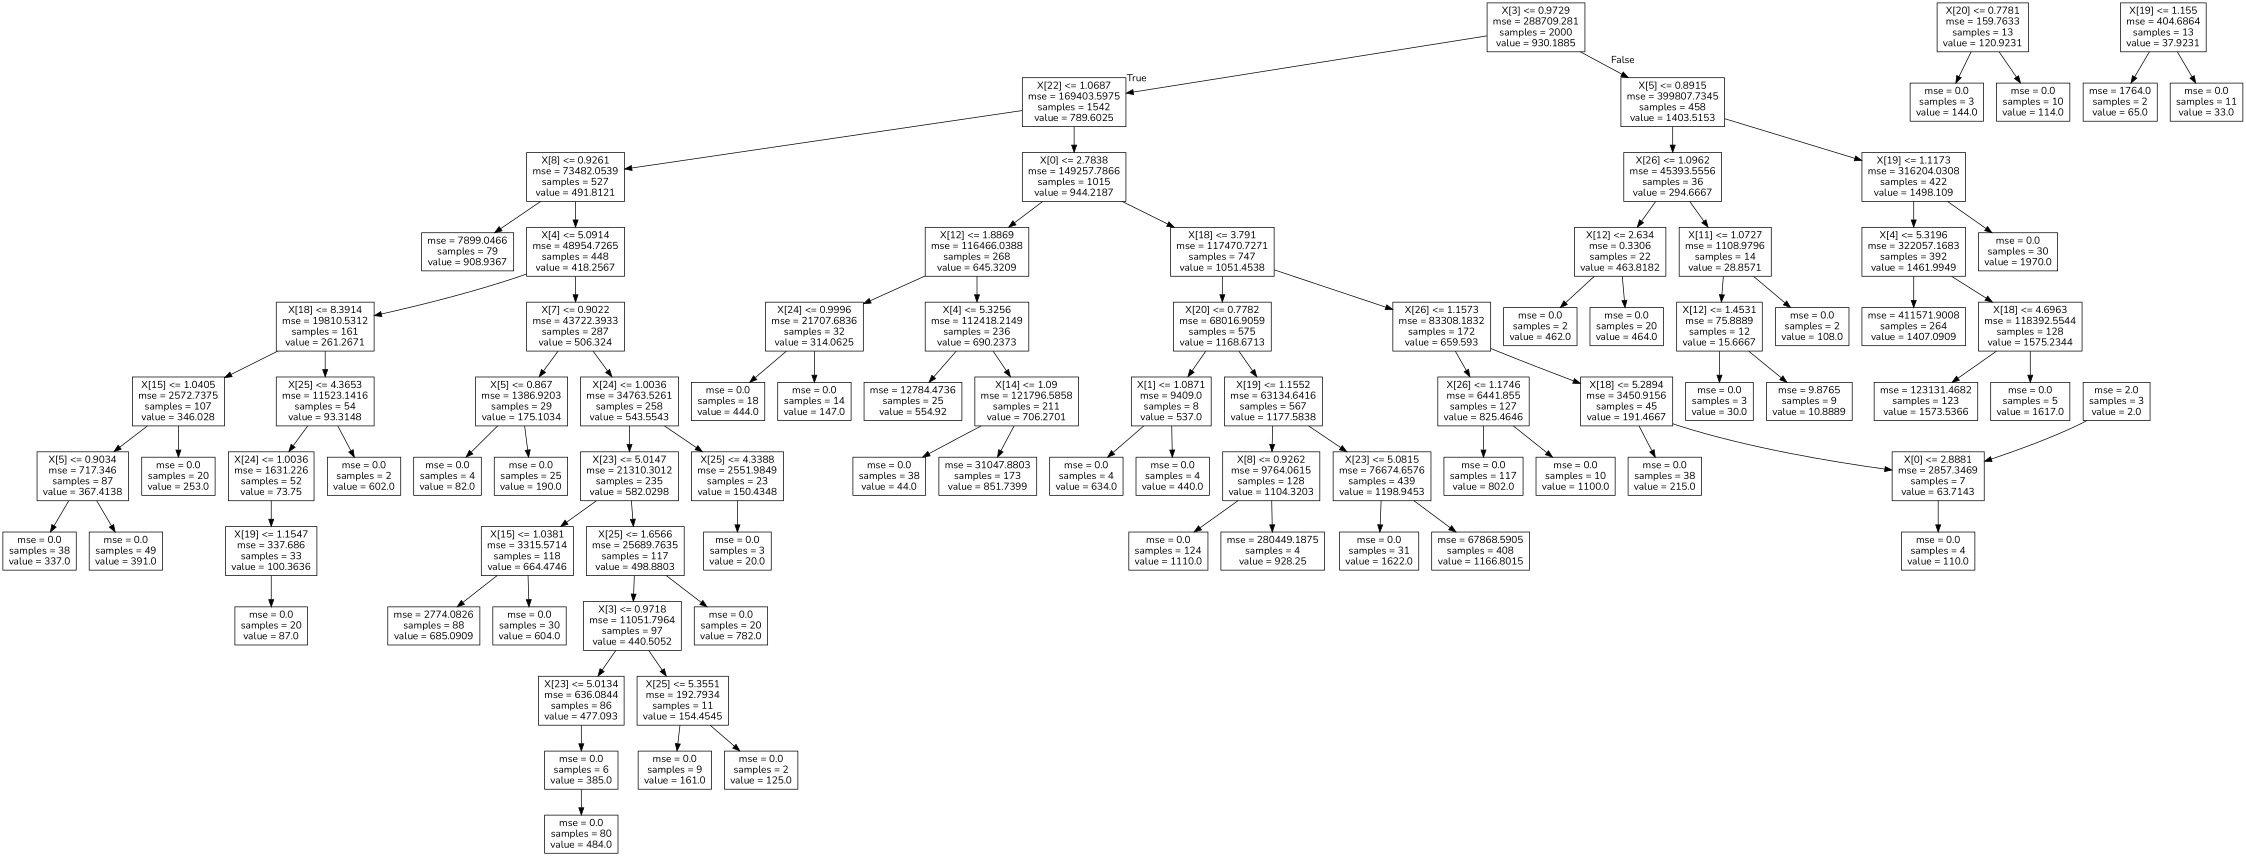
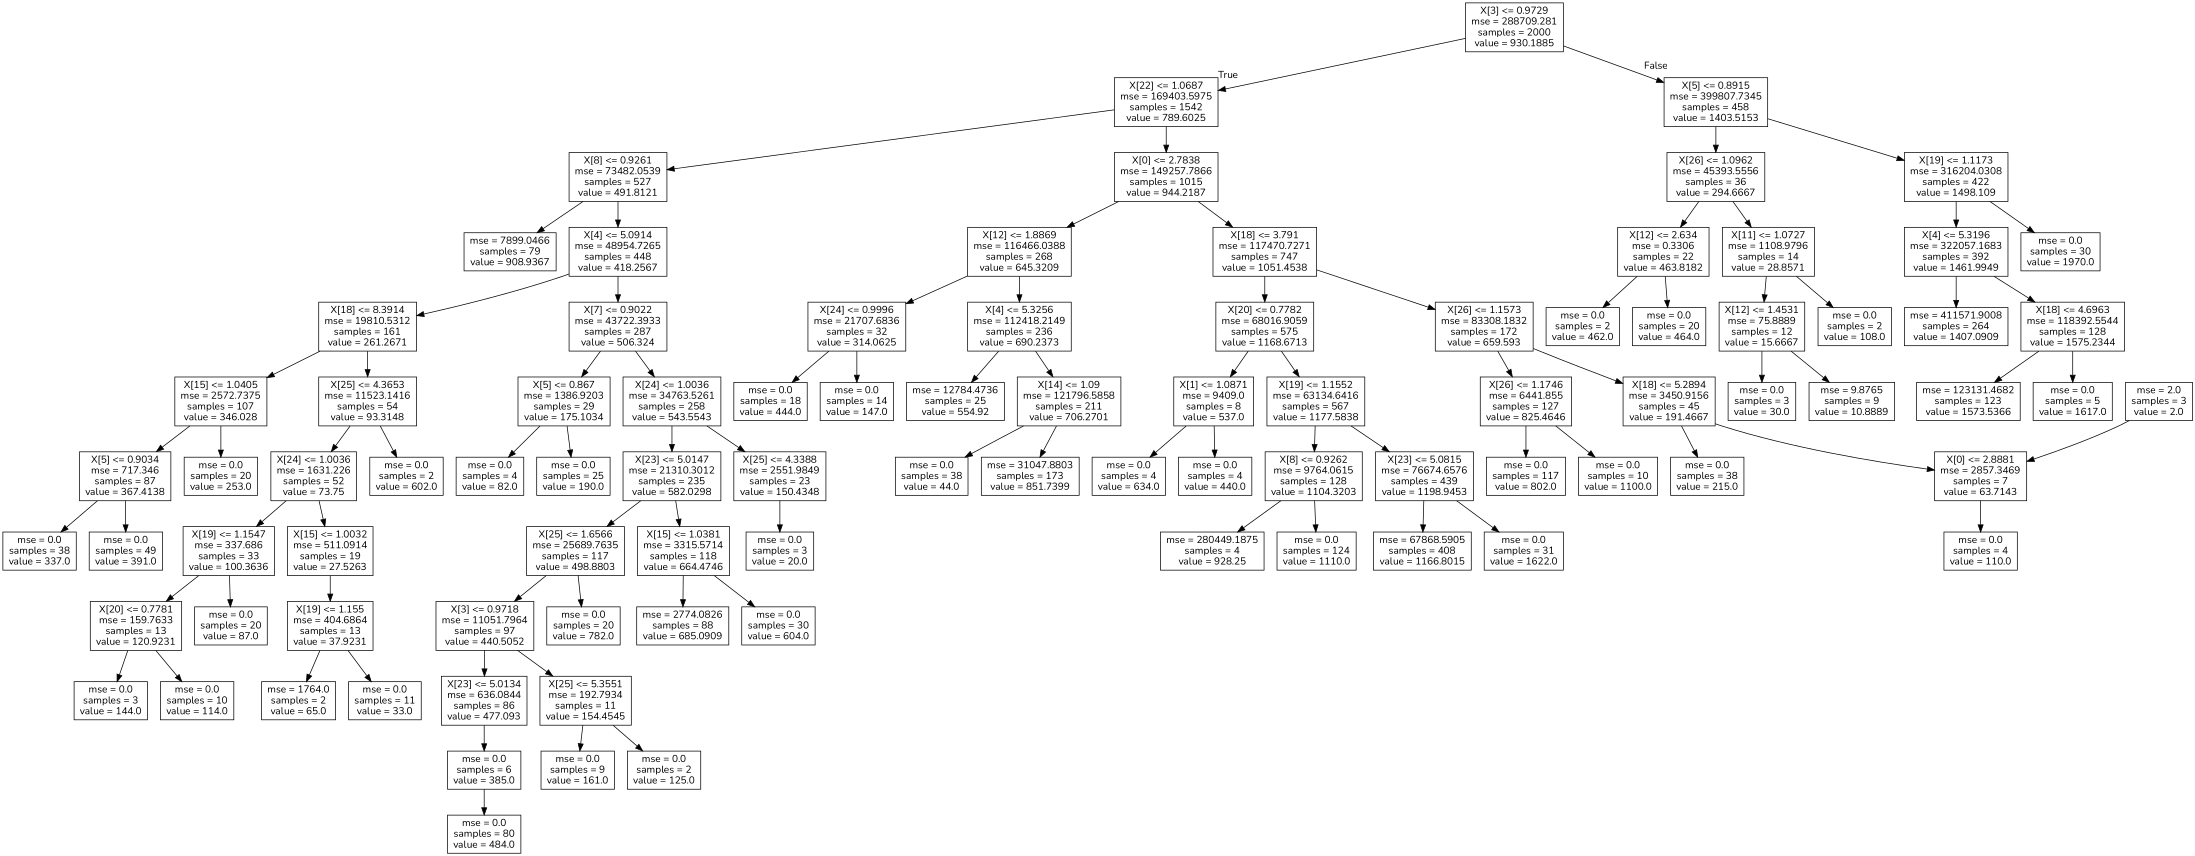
node "X[15] <= 1.0032 mse = 511.0914 samples = 19 value = 27.5263": added
edge "X[19] <= 1.1547 mse = 337.686 samples = 33 value = 100.3636" -> "X[20] <= 0.7781 mse = 159.7633 samples = 13 value = 120.9231": added
